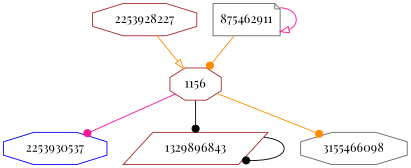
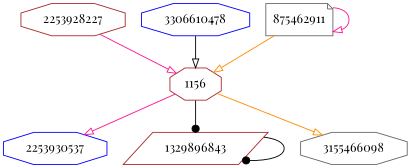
node "3306610478": added
edge "2253928227" -> "1156": color darkorange -> deeppink
edge "875462911" -> "1156": arrowhead dot -> onormal
edge "1156" -> "2253930537": arrowhead dot -> onormal
edge "1156" -> "3155466098": arrowhead dot -> onormal
